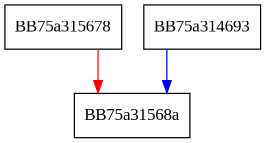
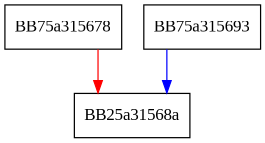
node "BB75a314693": label "BB75a314693" -> "BB75a315693"
node "BB75a31568a": label "BB75a31568a" -> "BB25a31568a"
